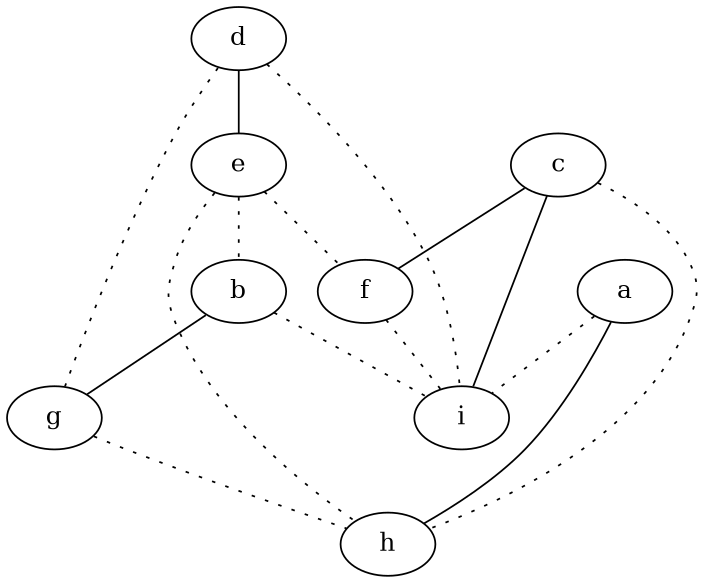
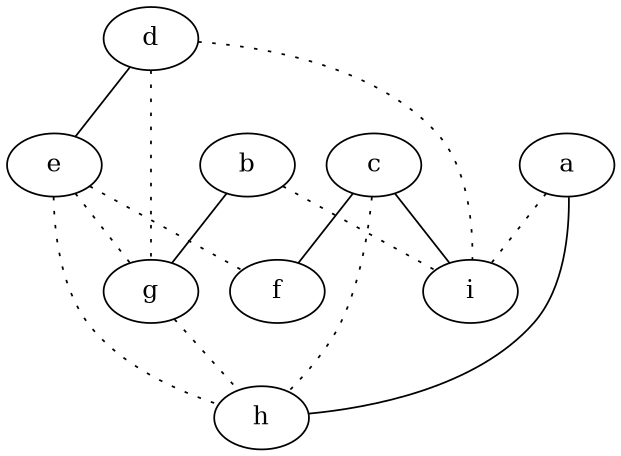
edge "e" -- "b": now "e" -- "g"
edge "f" -- "i": removed
